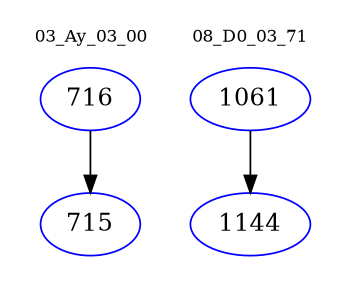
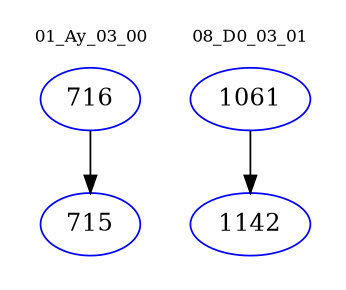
cluster "03_Ay_03_00": label "03_Ay_03_00" -> "01_Ay_03_00"
cluster "08_D0_03_71": label "08_D0_03_71" -> "08_D0_03_01"
node "1144": label "1144" -> "1142"
